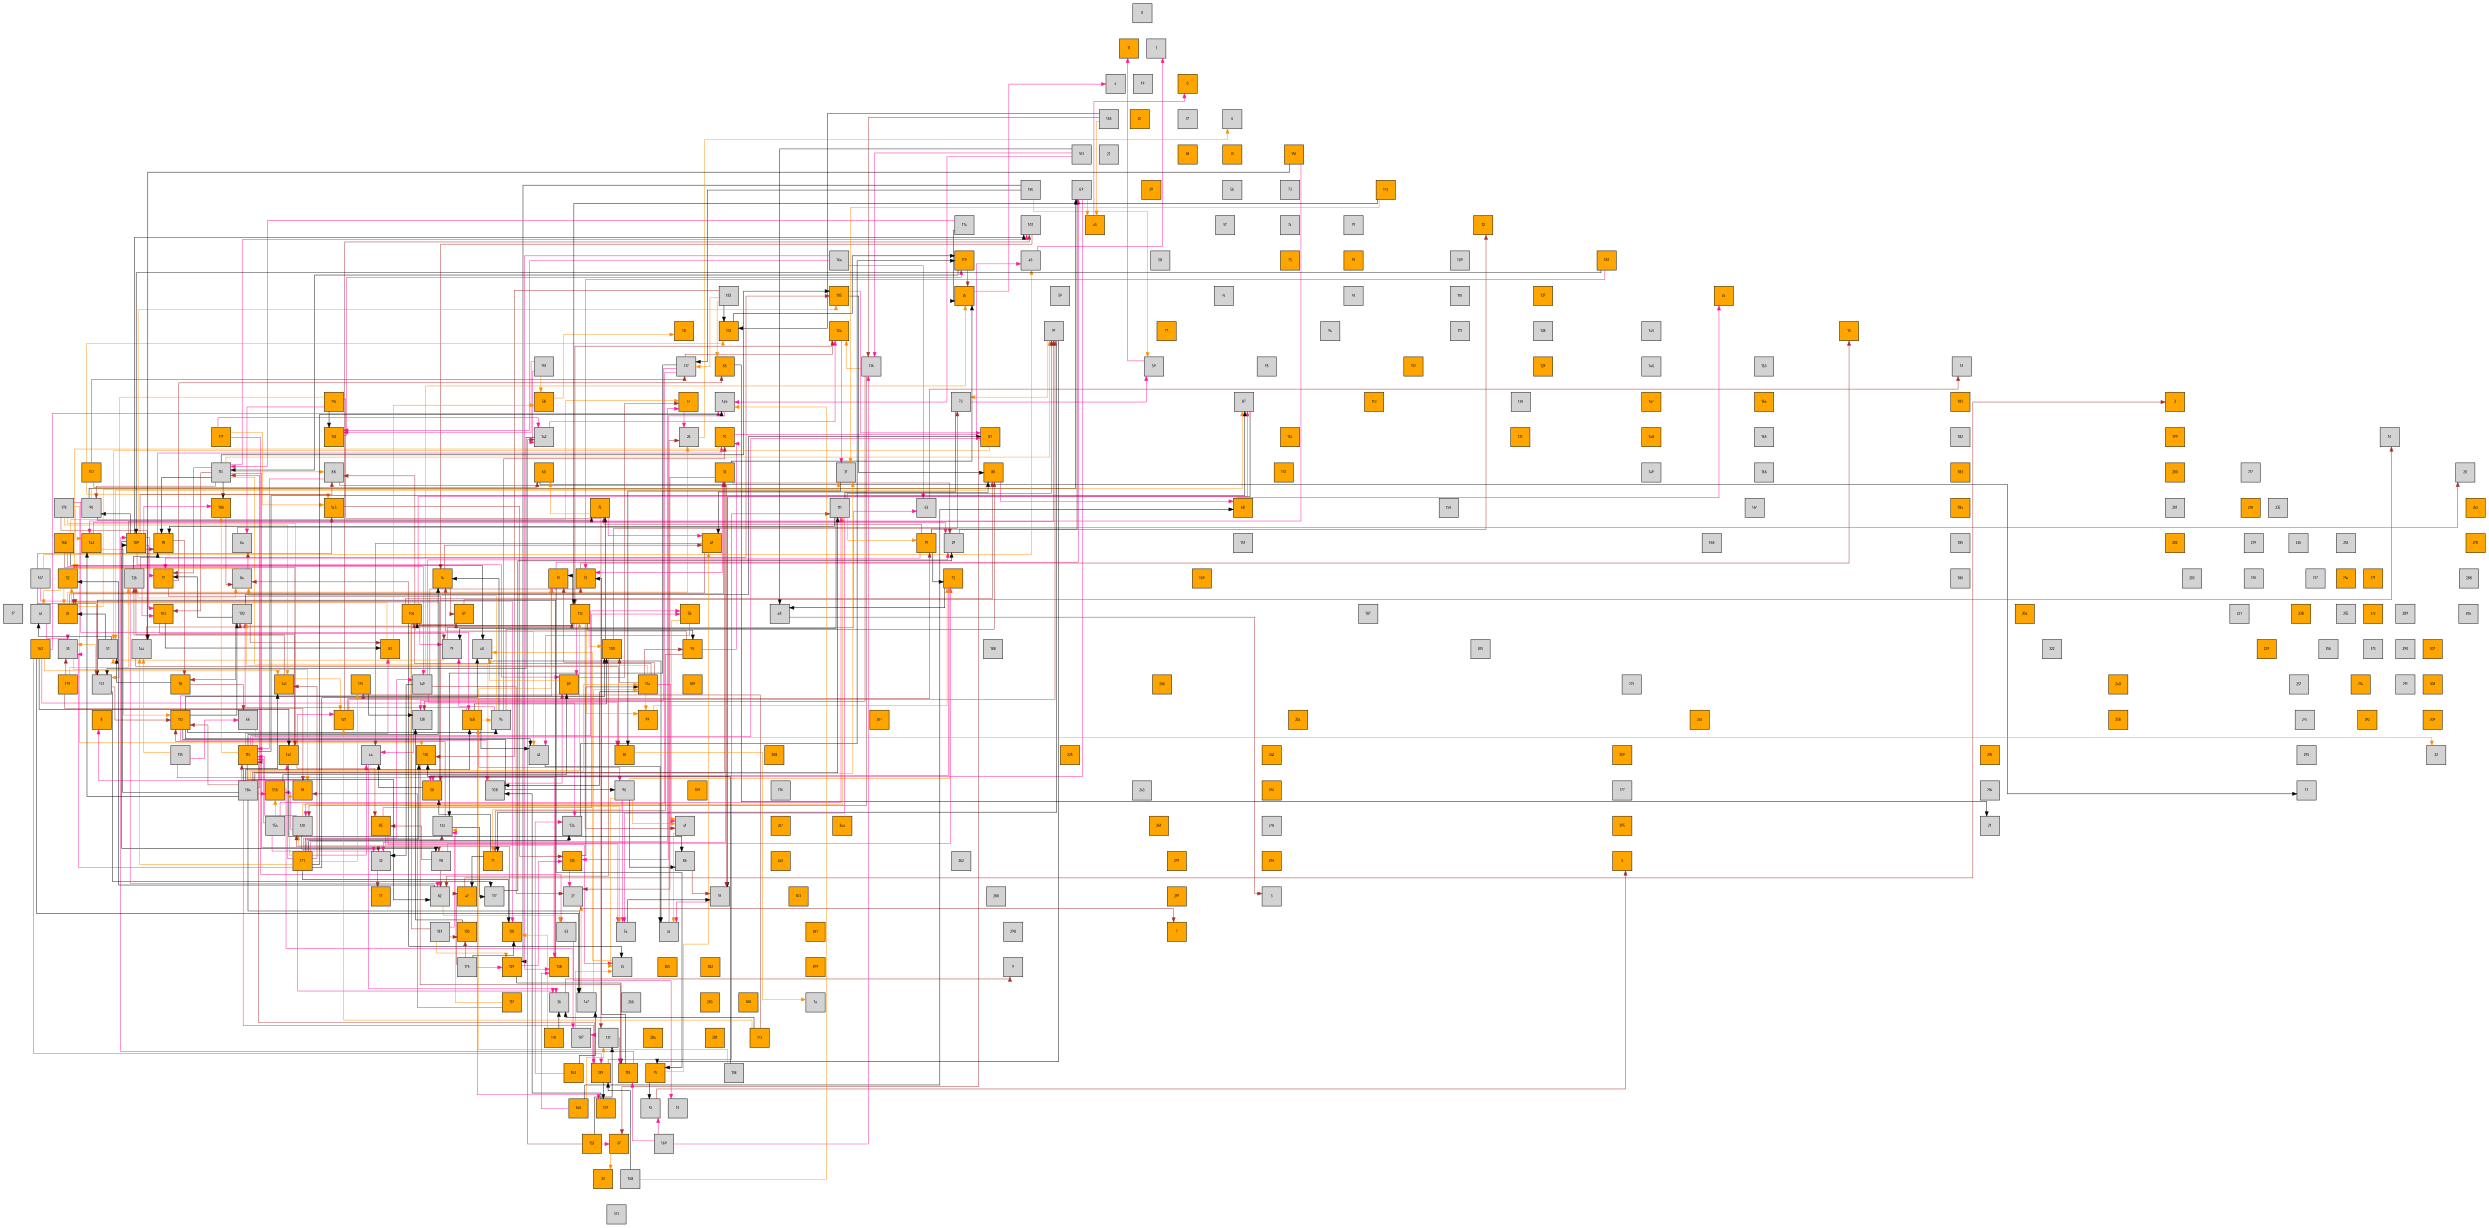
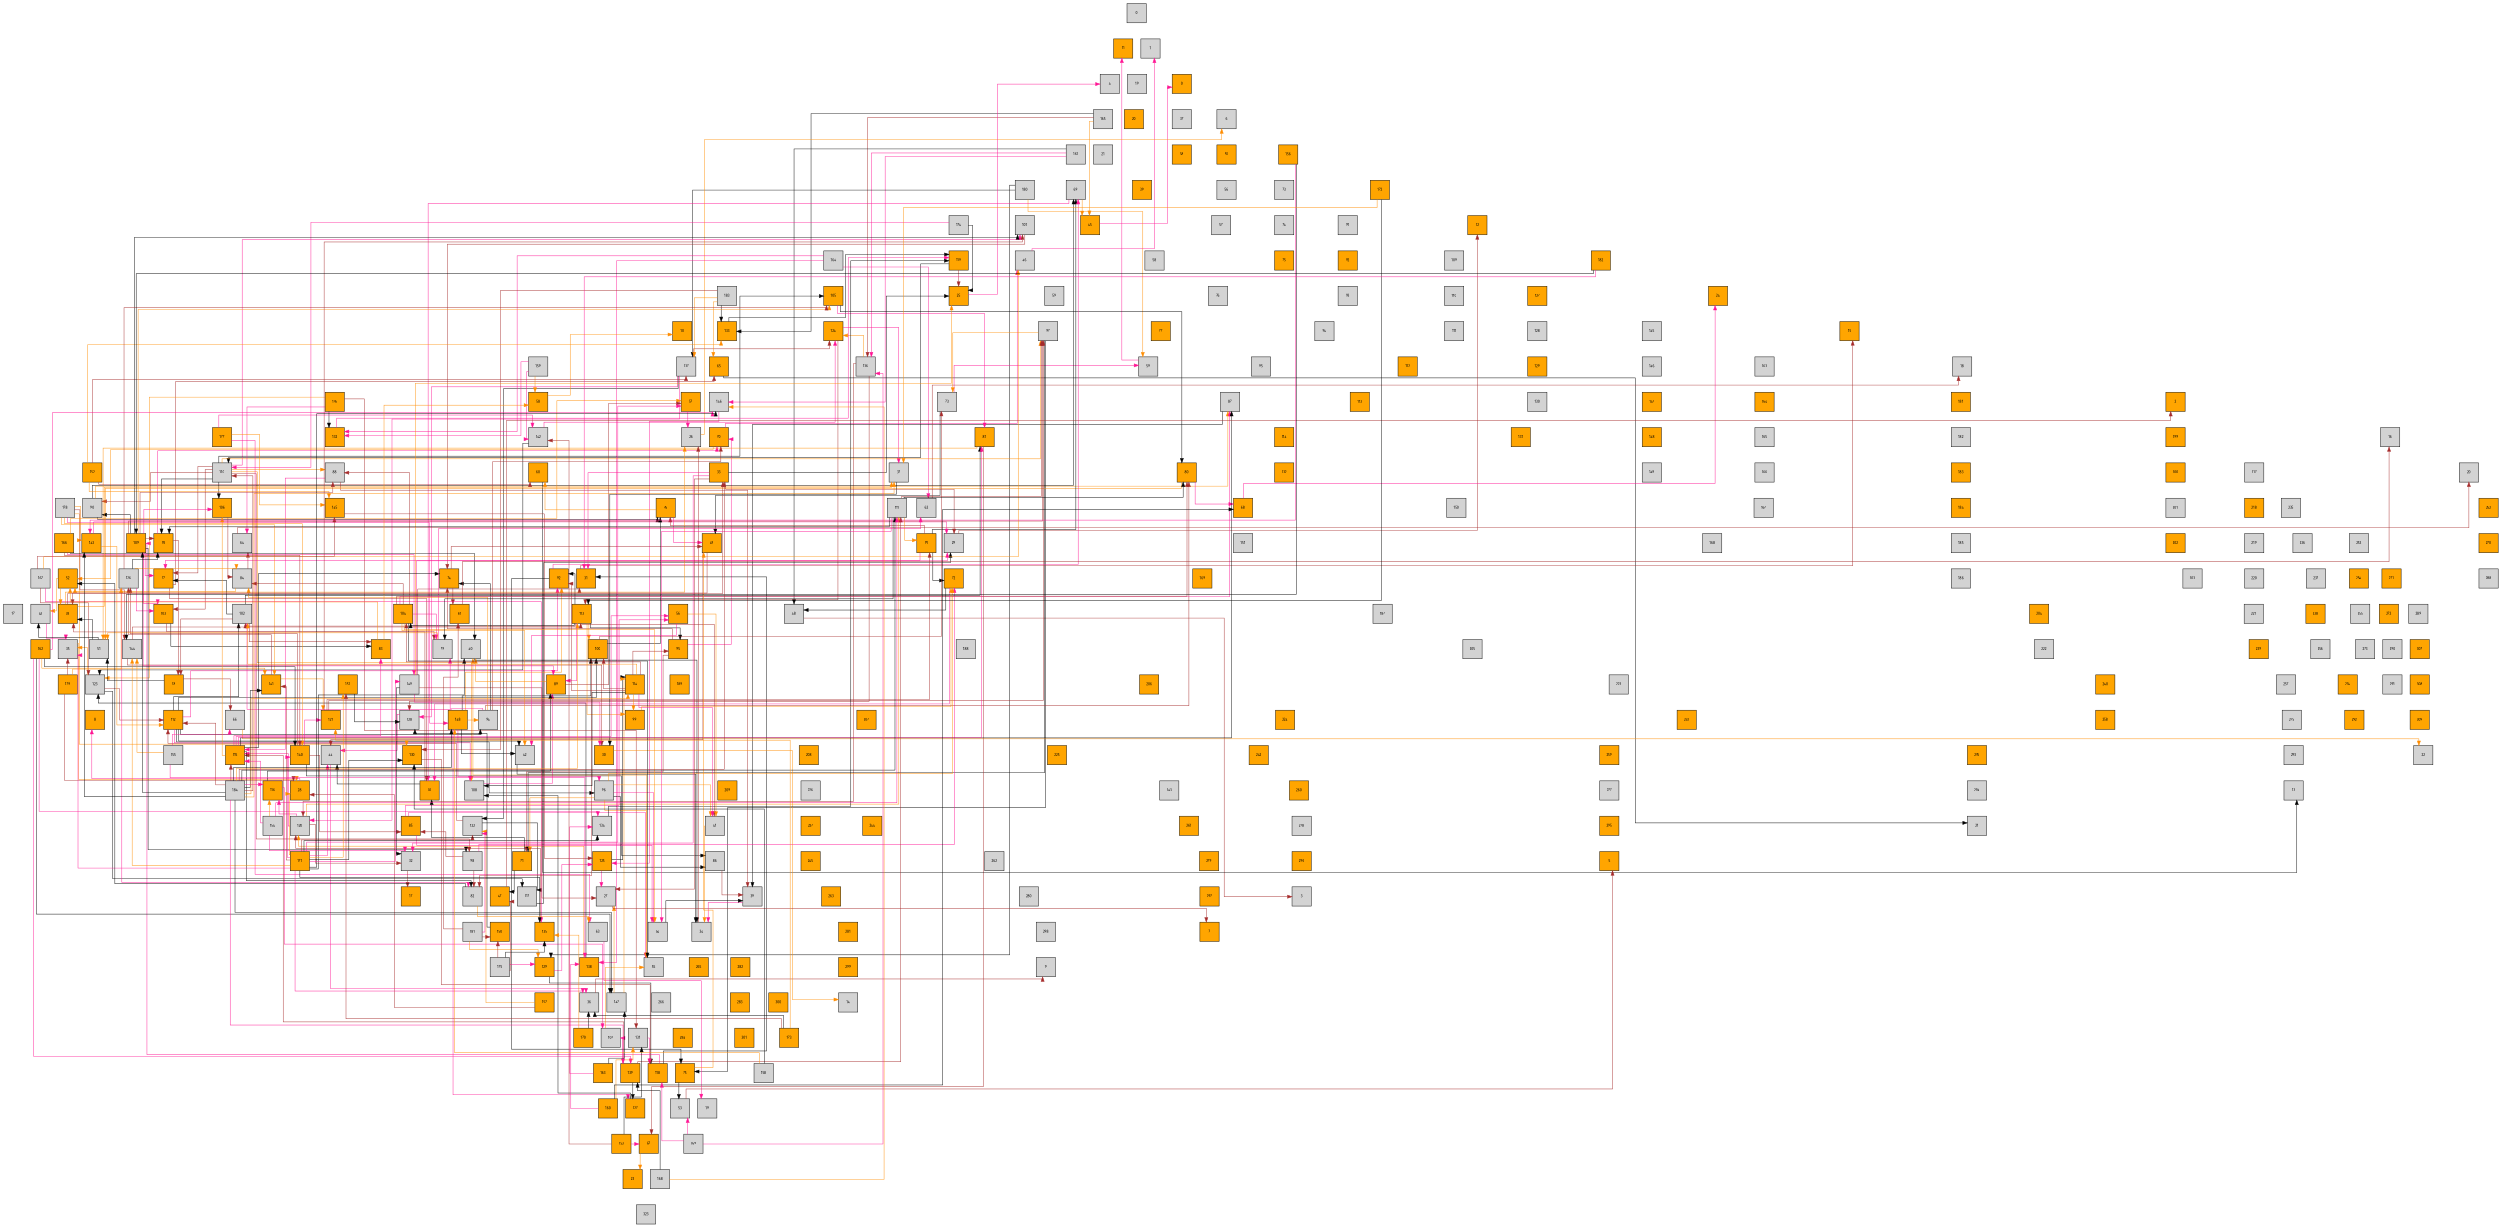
node "306": removed
node "516": label "516" -> "116"
